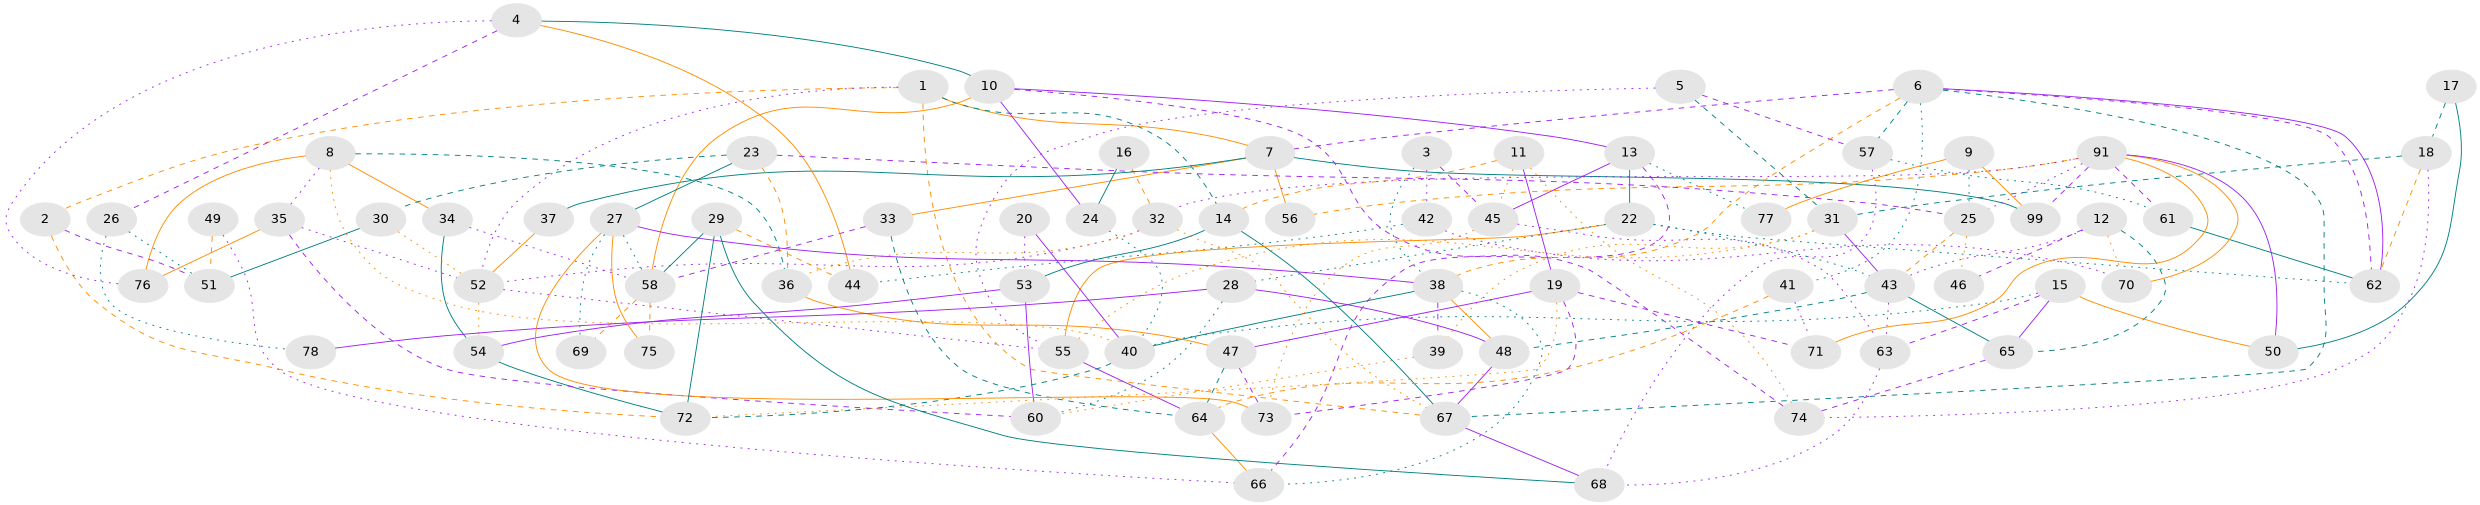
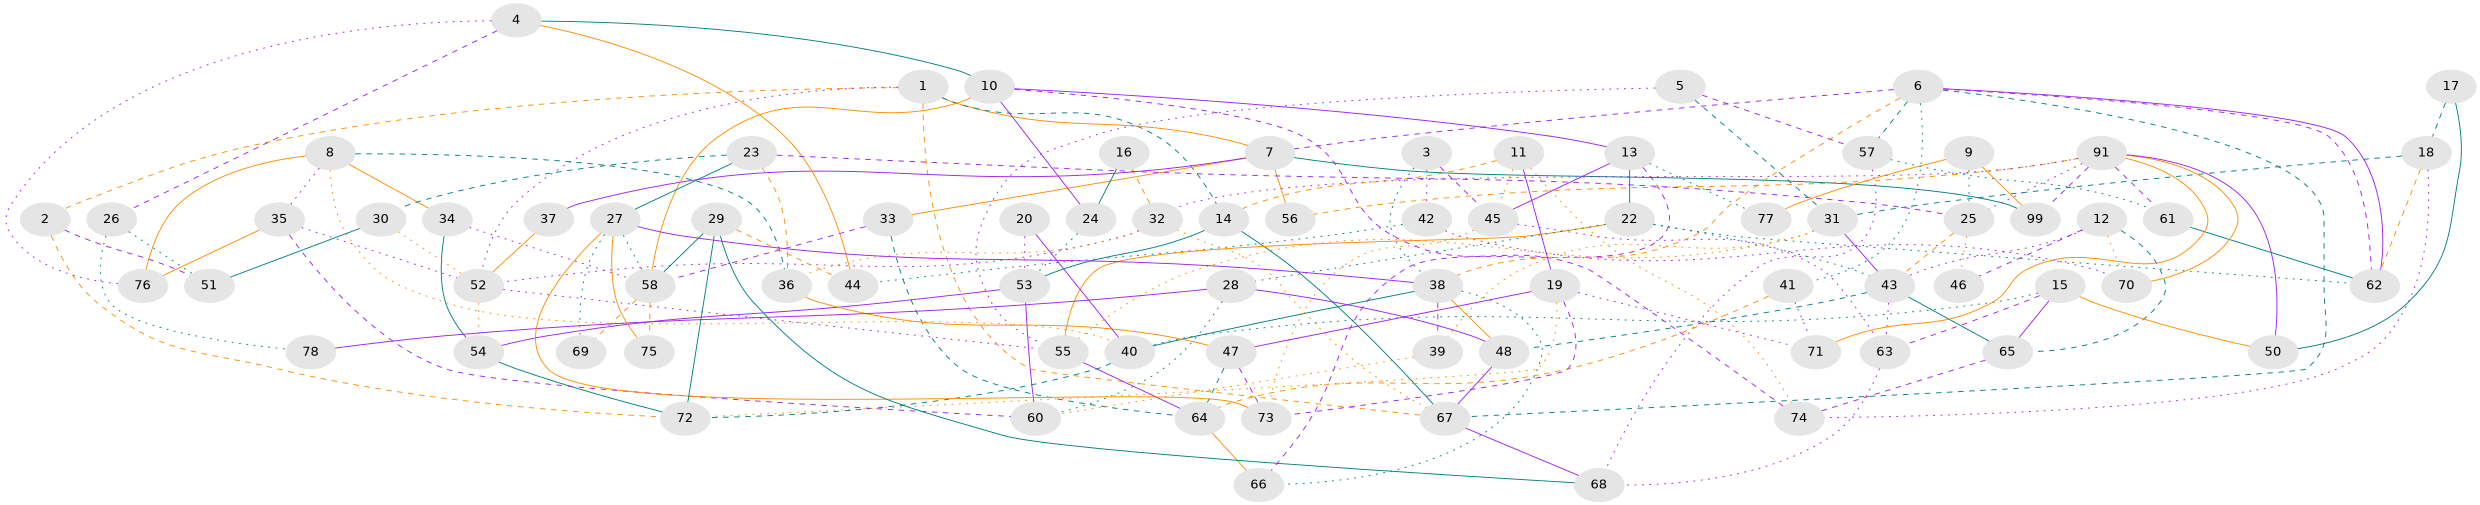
edge "7" -- "37": color teal -> purple
node "49": removed
edge "24" -- "40": now "24" -- "53"
edge "19" -- "71": style dashed -> dotted
